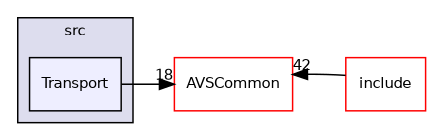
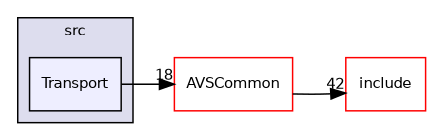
edge "include" -> "AVSCommon": reversed
